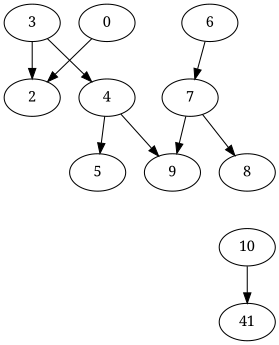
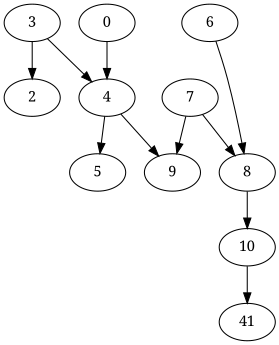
edge "6" -> "7": now "6" -> "8"
edge "0" -> "2": now "0" -> "4"
edge "8" -> "10": added
